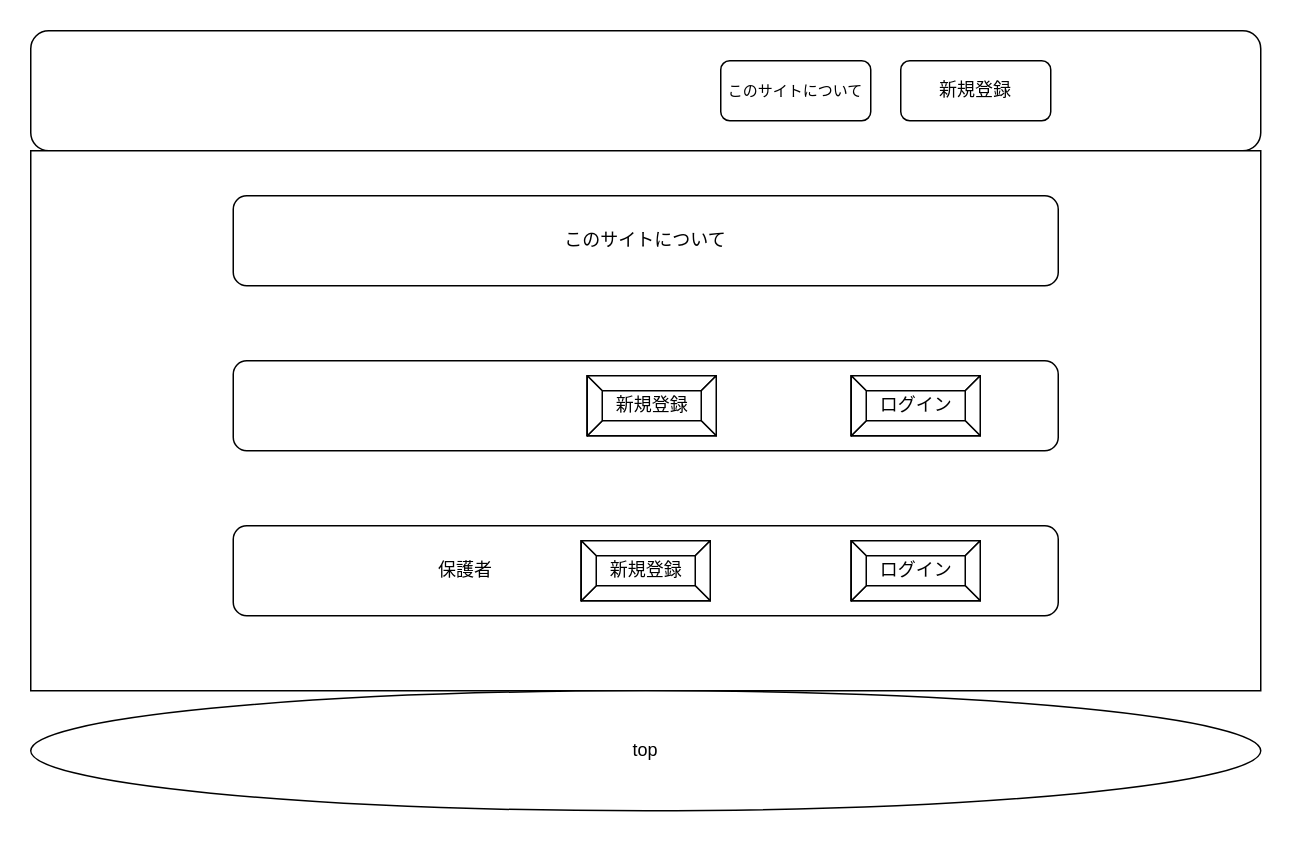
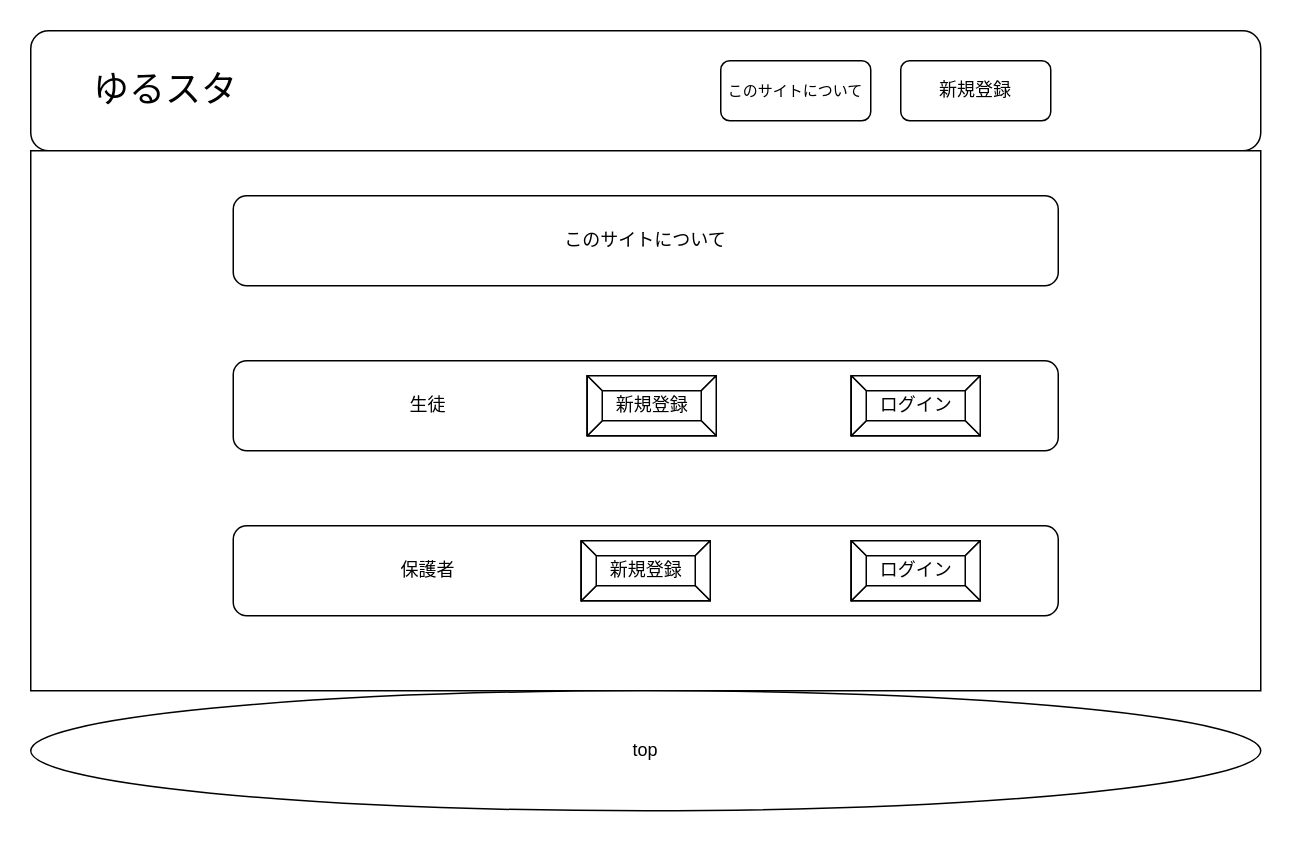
node "ゆるスタ": added
node "生徒": added
node "保護者": moved (466, 571) -> (428, 571)
